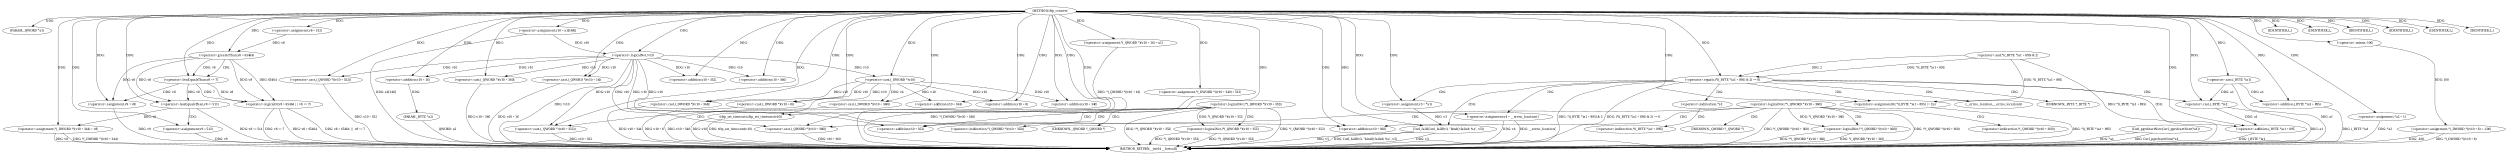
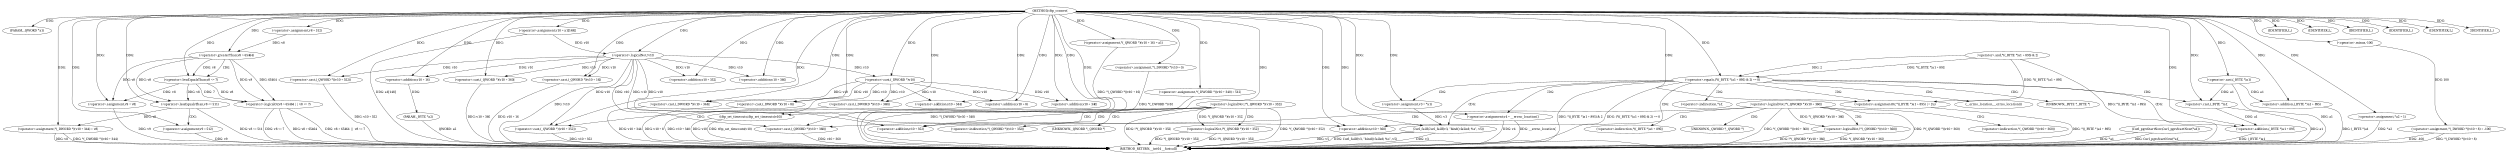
node "(<operator>.assignment,*(_DWORD *)v10 = 0)": added
edge "(<operator>.cast,(_DWORD *)v10)" -> "(<operator>.cast,(_DWORD *)(v10 + 340))": label "DDG: v4" -> "DDG: v10"
edge "(<operator>.indirection,*a1)" -> "(<operator>.indirection,*((_BYTE *)a1 + 895))": now "(<operator>.equals,(*((_BYTE *)a1 + 895) & 2) == 0)" -> "(<operator>.indirection,*((_BYTE *)a1 + 895))"
